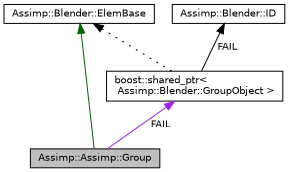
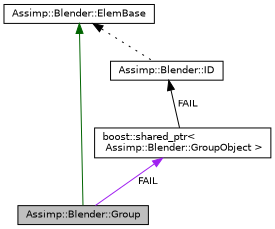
edge "boost::shared_ptr< Assimp::Blender::GroupObject >" -> "Assimp::Blender::ElemBase": now "Assimp::Blender::ID" -> "Assimp::Blender::ElemBase"
node "Assimp::Assimp::Group": label "Assimp::Assimp::Group" -> "Assimp::Blender::Group"
